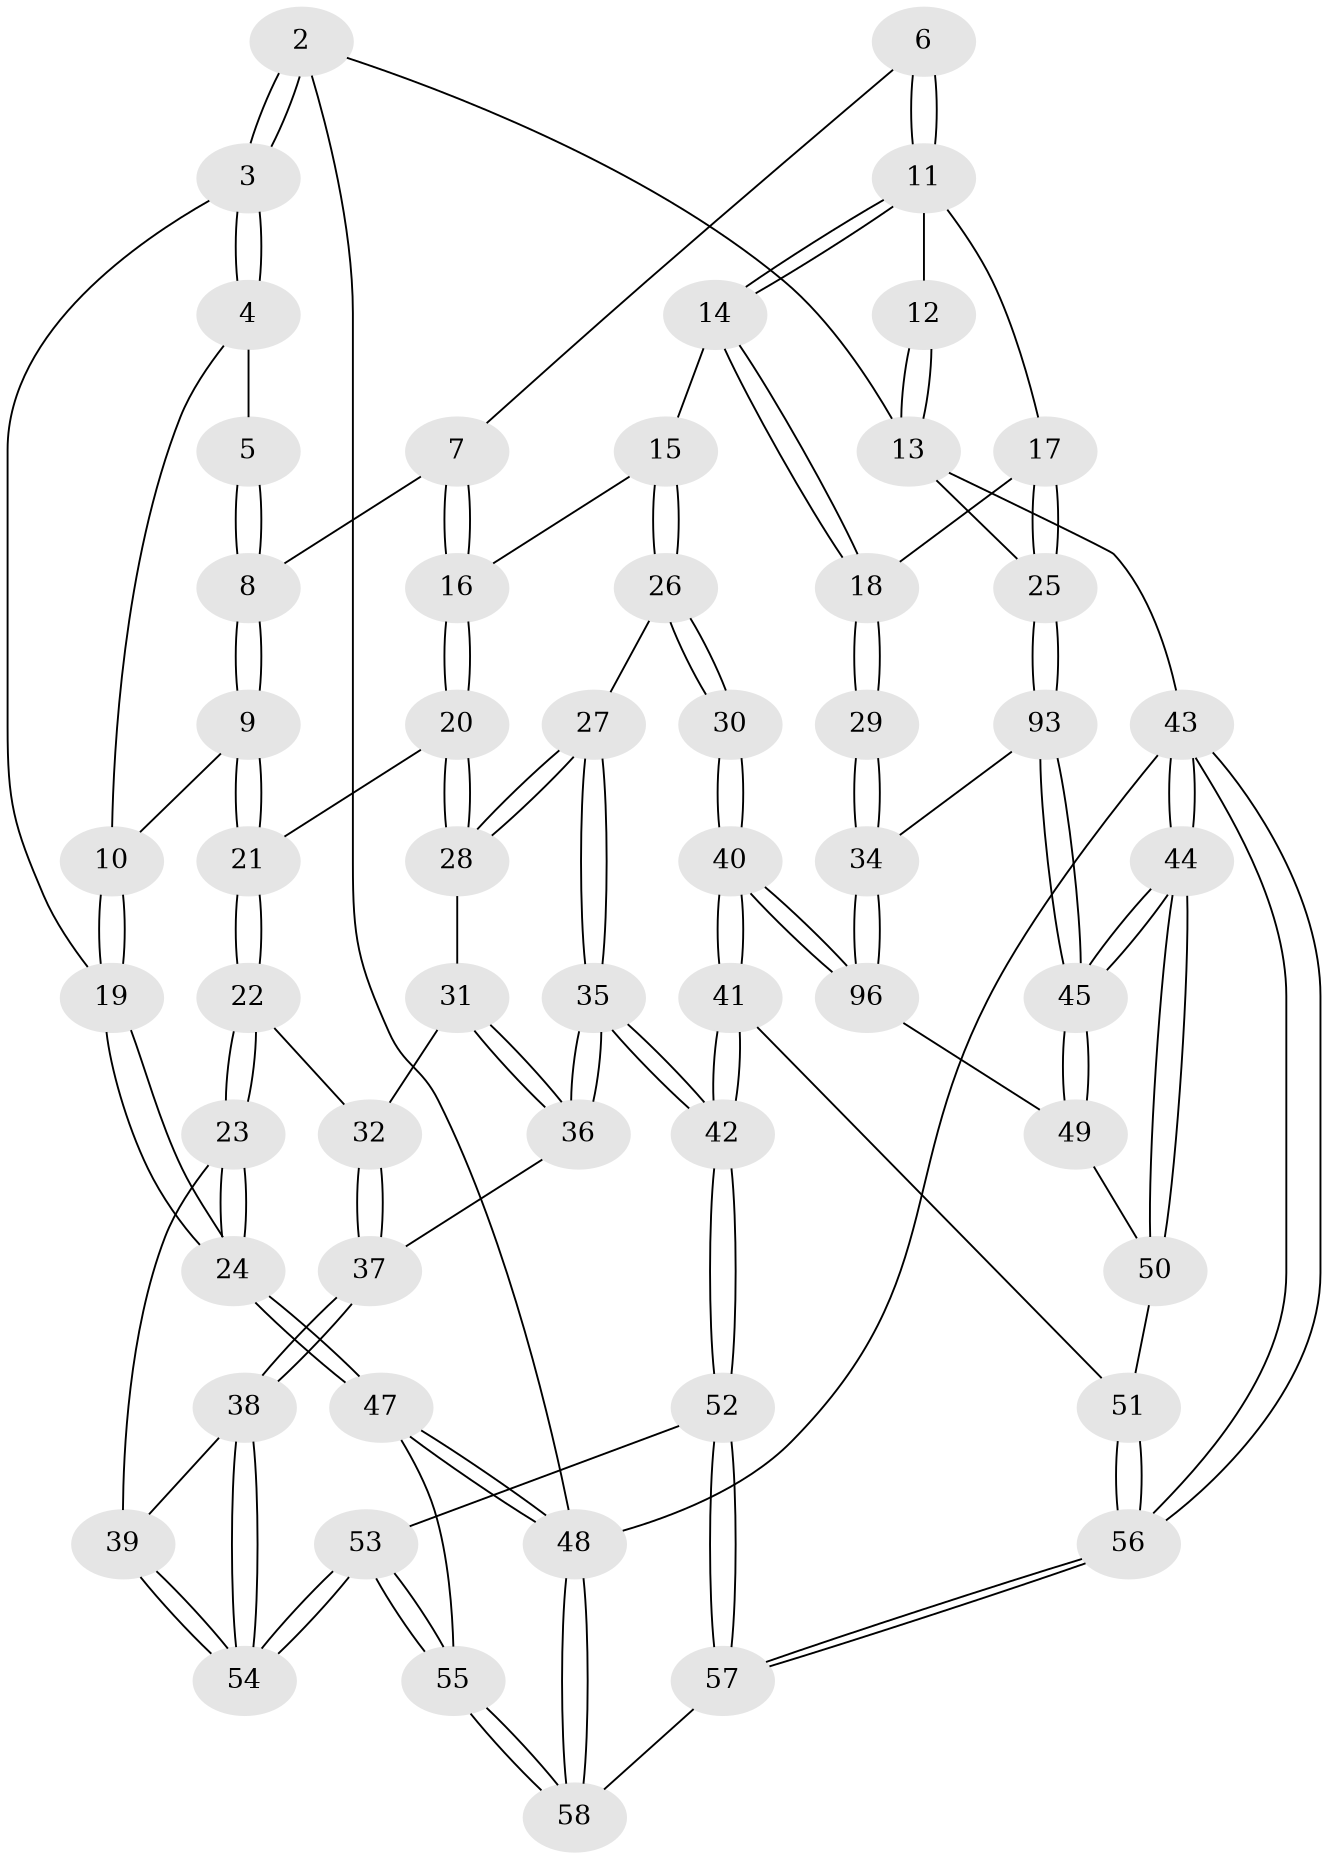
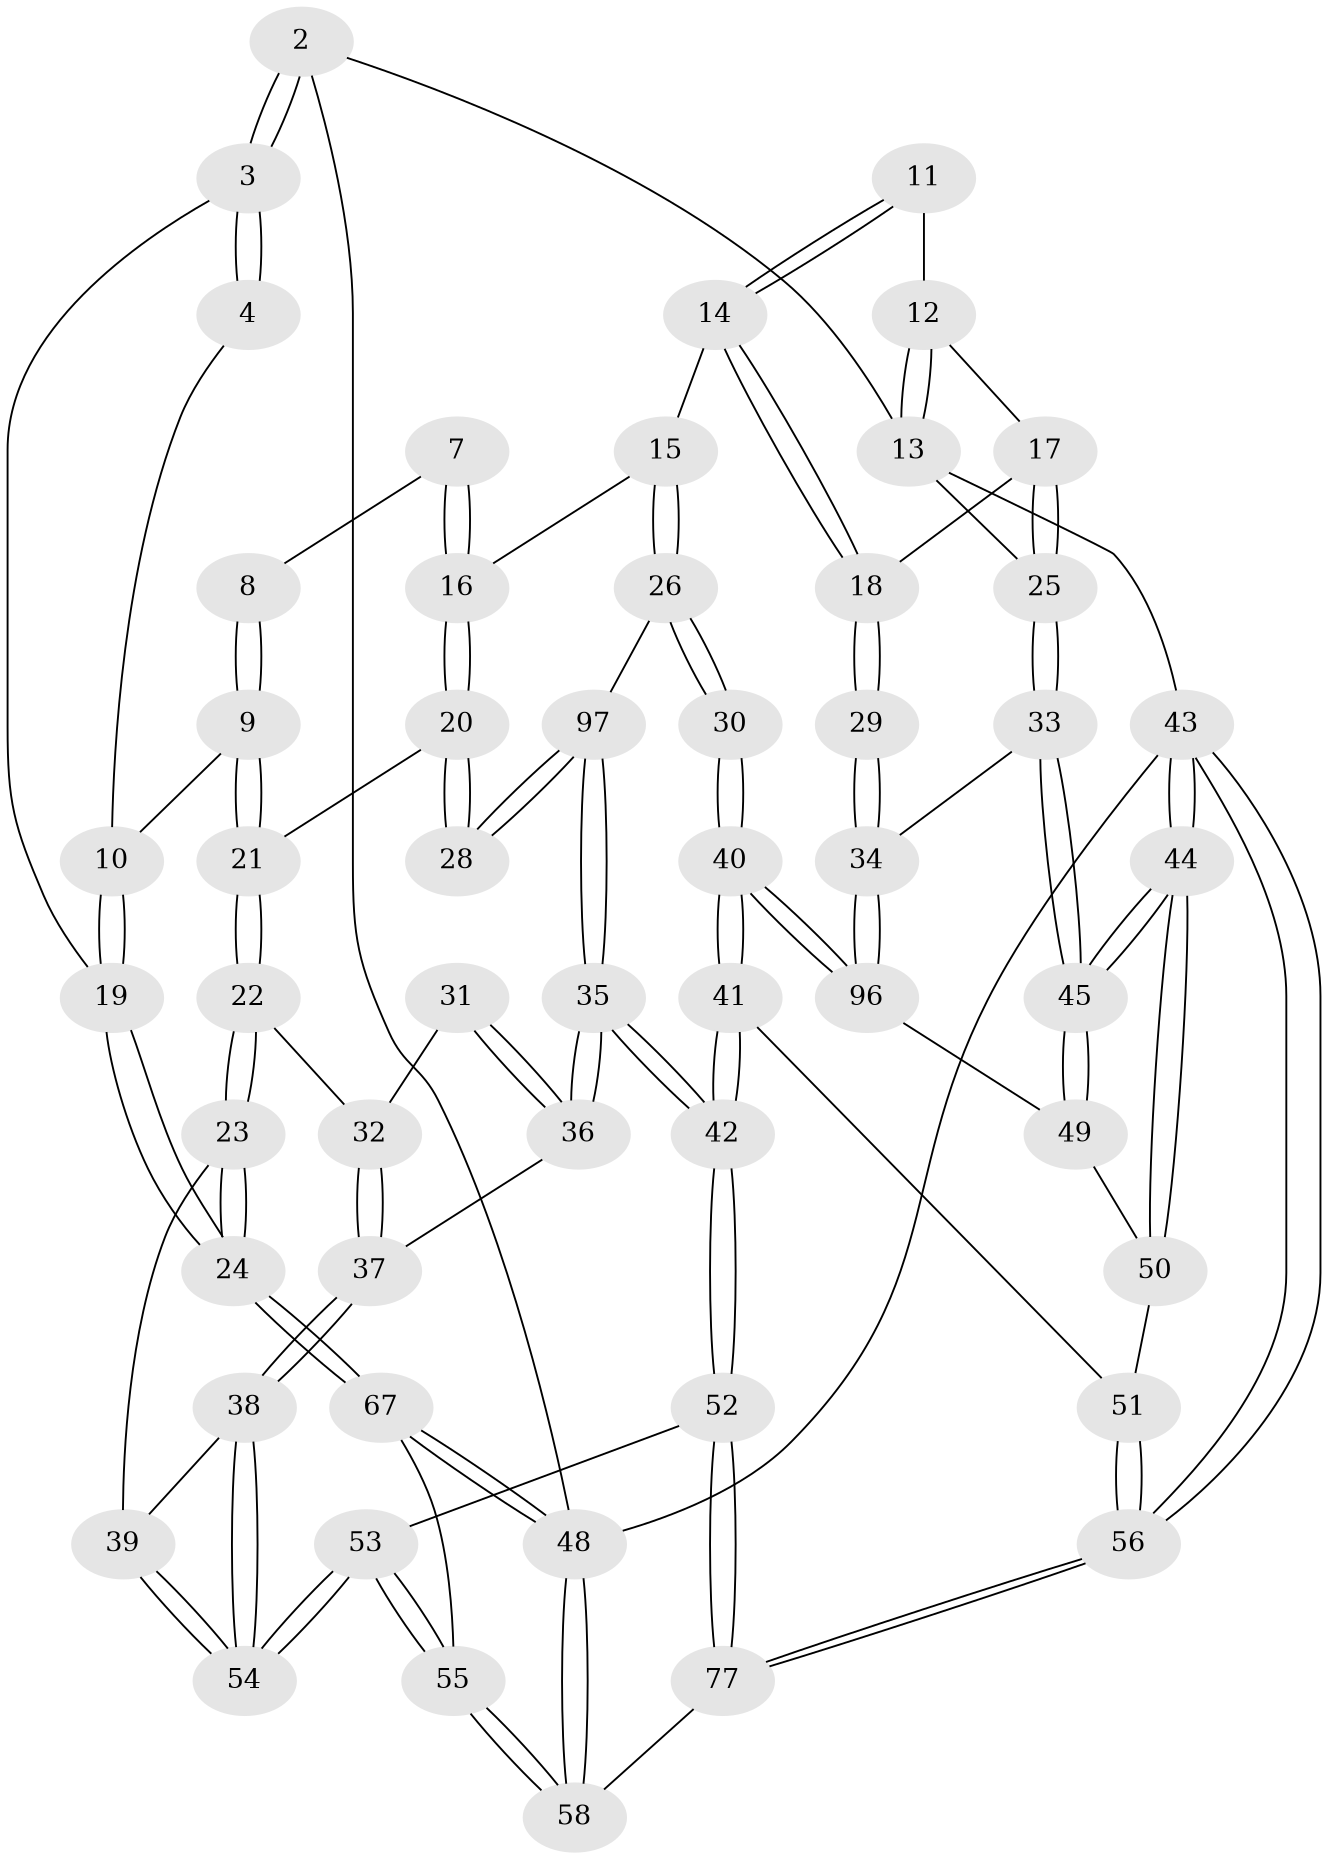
node "6": removed
edge "11" -- "17": now "12" -- "17"
node "5": removed
node "27": label "27" -> "97"
node "93": label "93" -> "33"
edge "28" -- "31": removed
node "47": label "47" -> "67"
node "57": label "57" -> "77"
